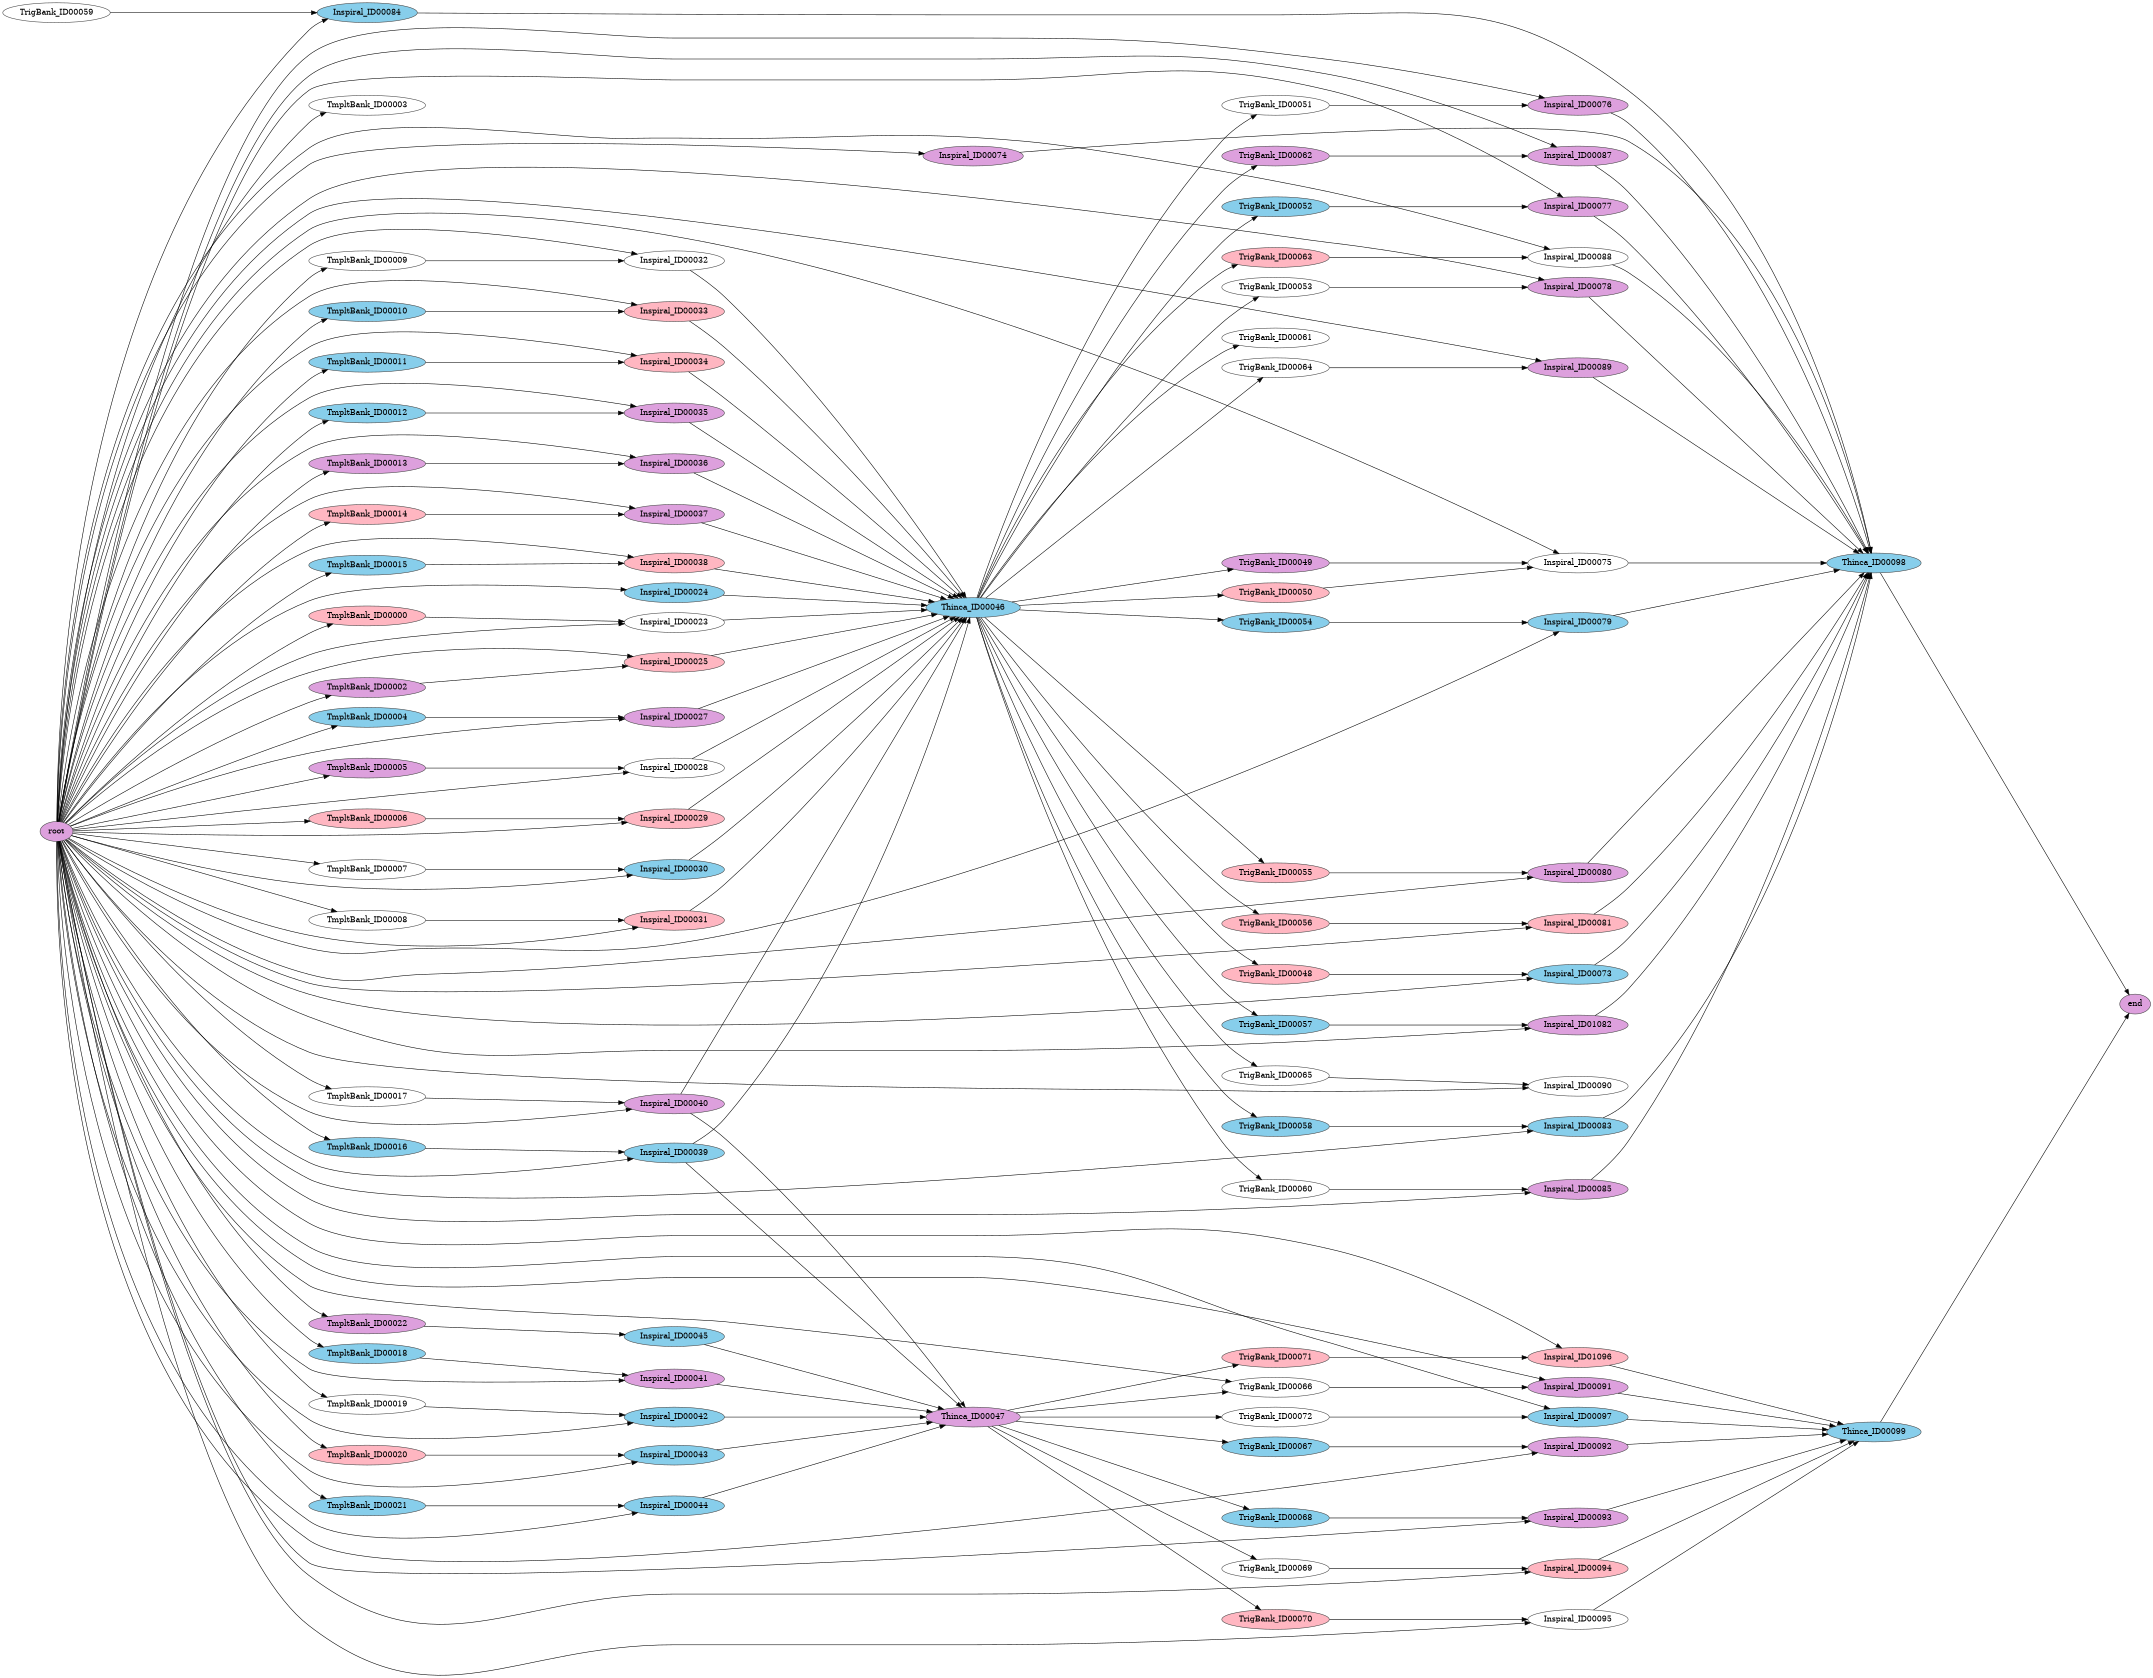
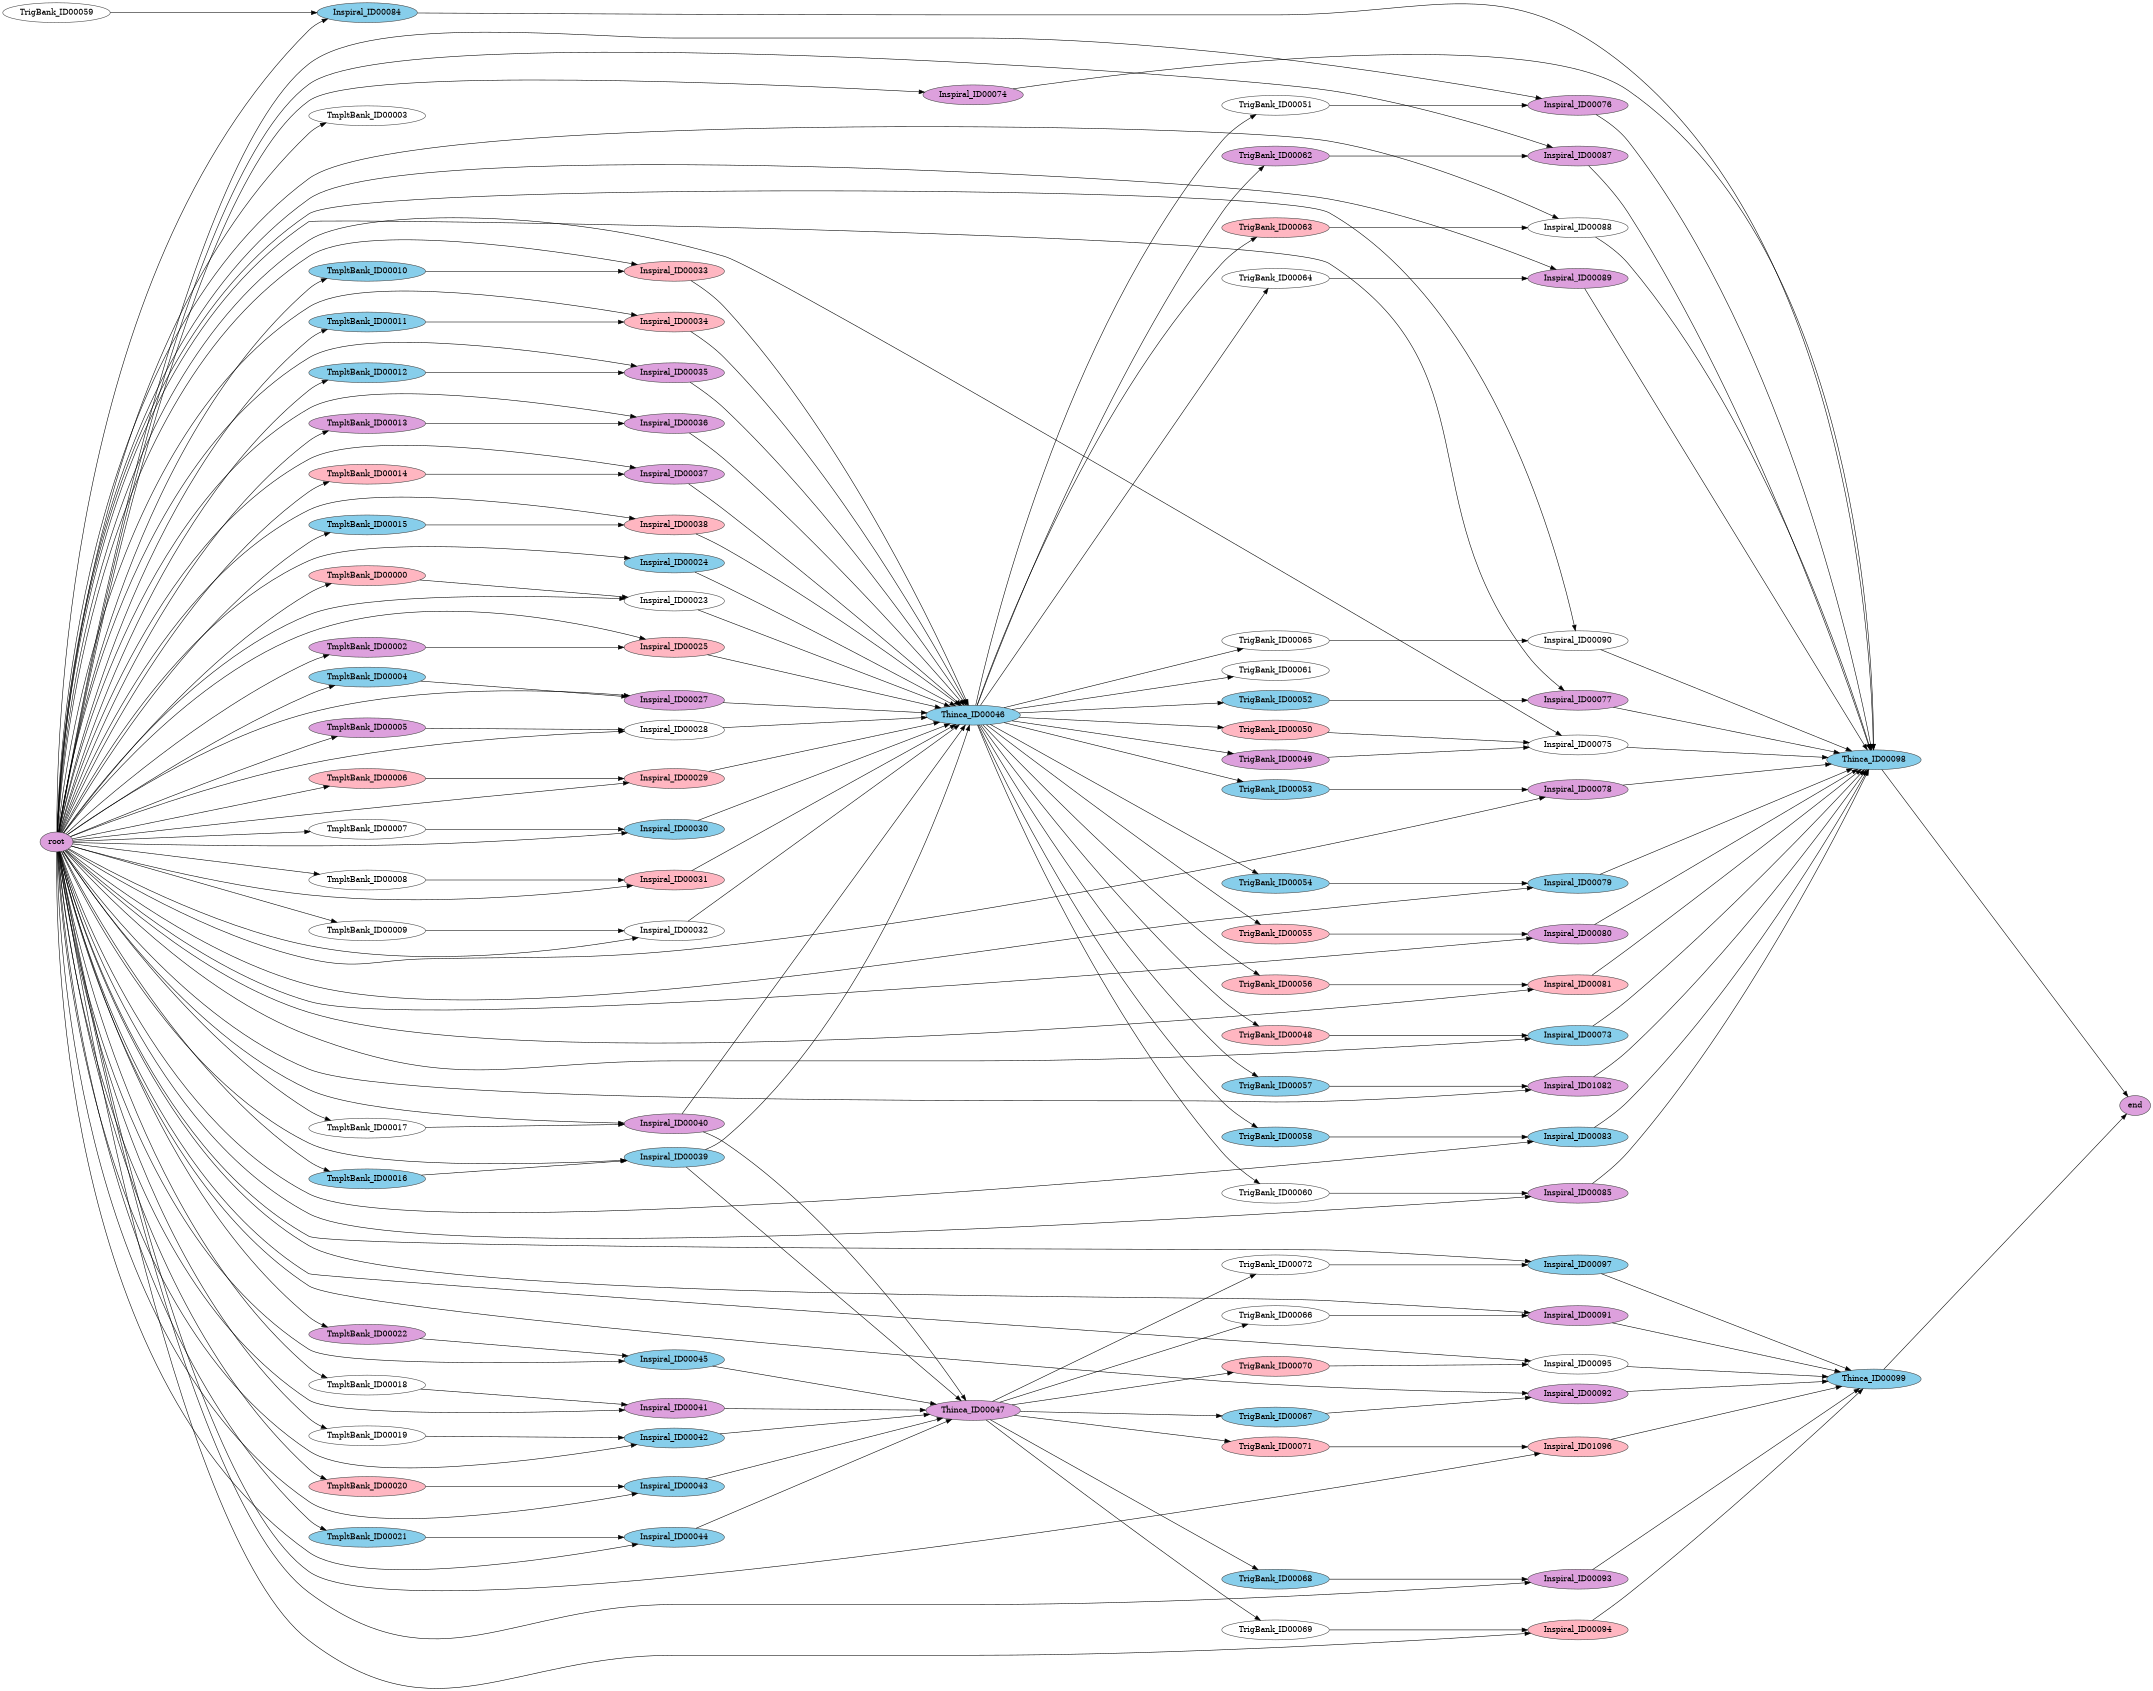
node "TrigBank_ID00053": fillcolor white -> skyblue
edge "Inspiral_ID00090" -> "Thinca_ID00098": added
edge "root" -> "TrigBank_ID00066": now "root" -> "Inspiral_ID00045"
node "TmpltBank_ID00018": fillcolor skyblue -> white
